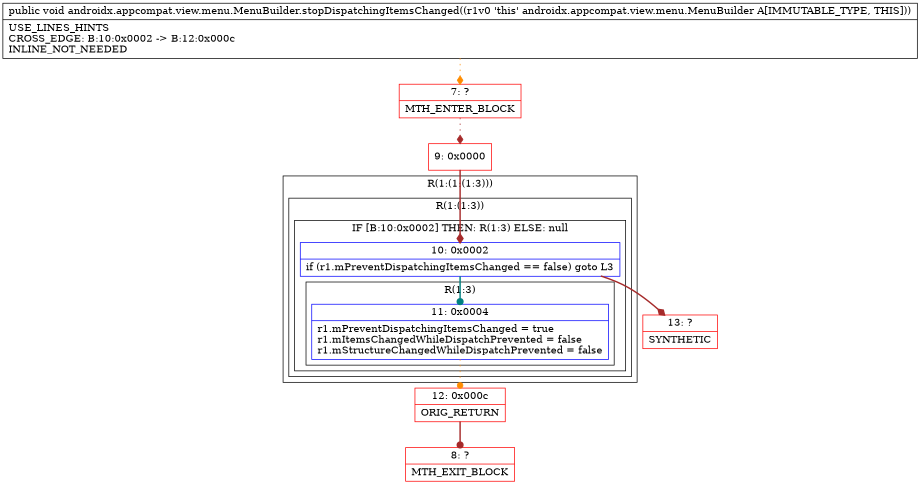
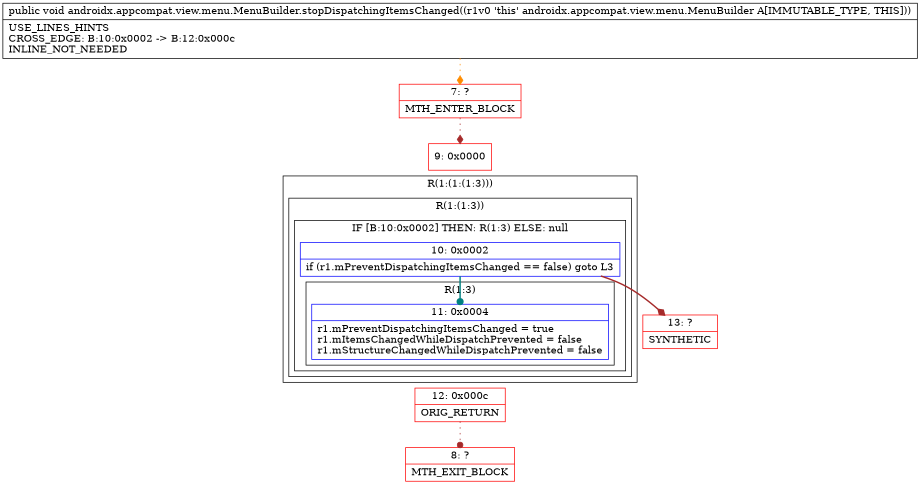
edge "9: 0x0000" -> "10: 0x0002": removed
edge "11: 0x0004" -> "12: 0x000c": removed
edge "12: 0x000c" -> "8: ?": style bold -> dotted
